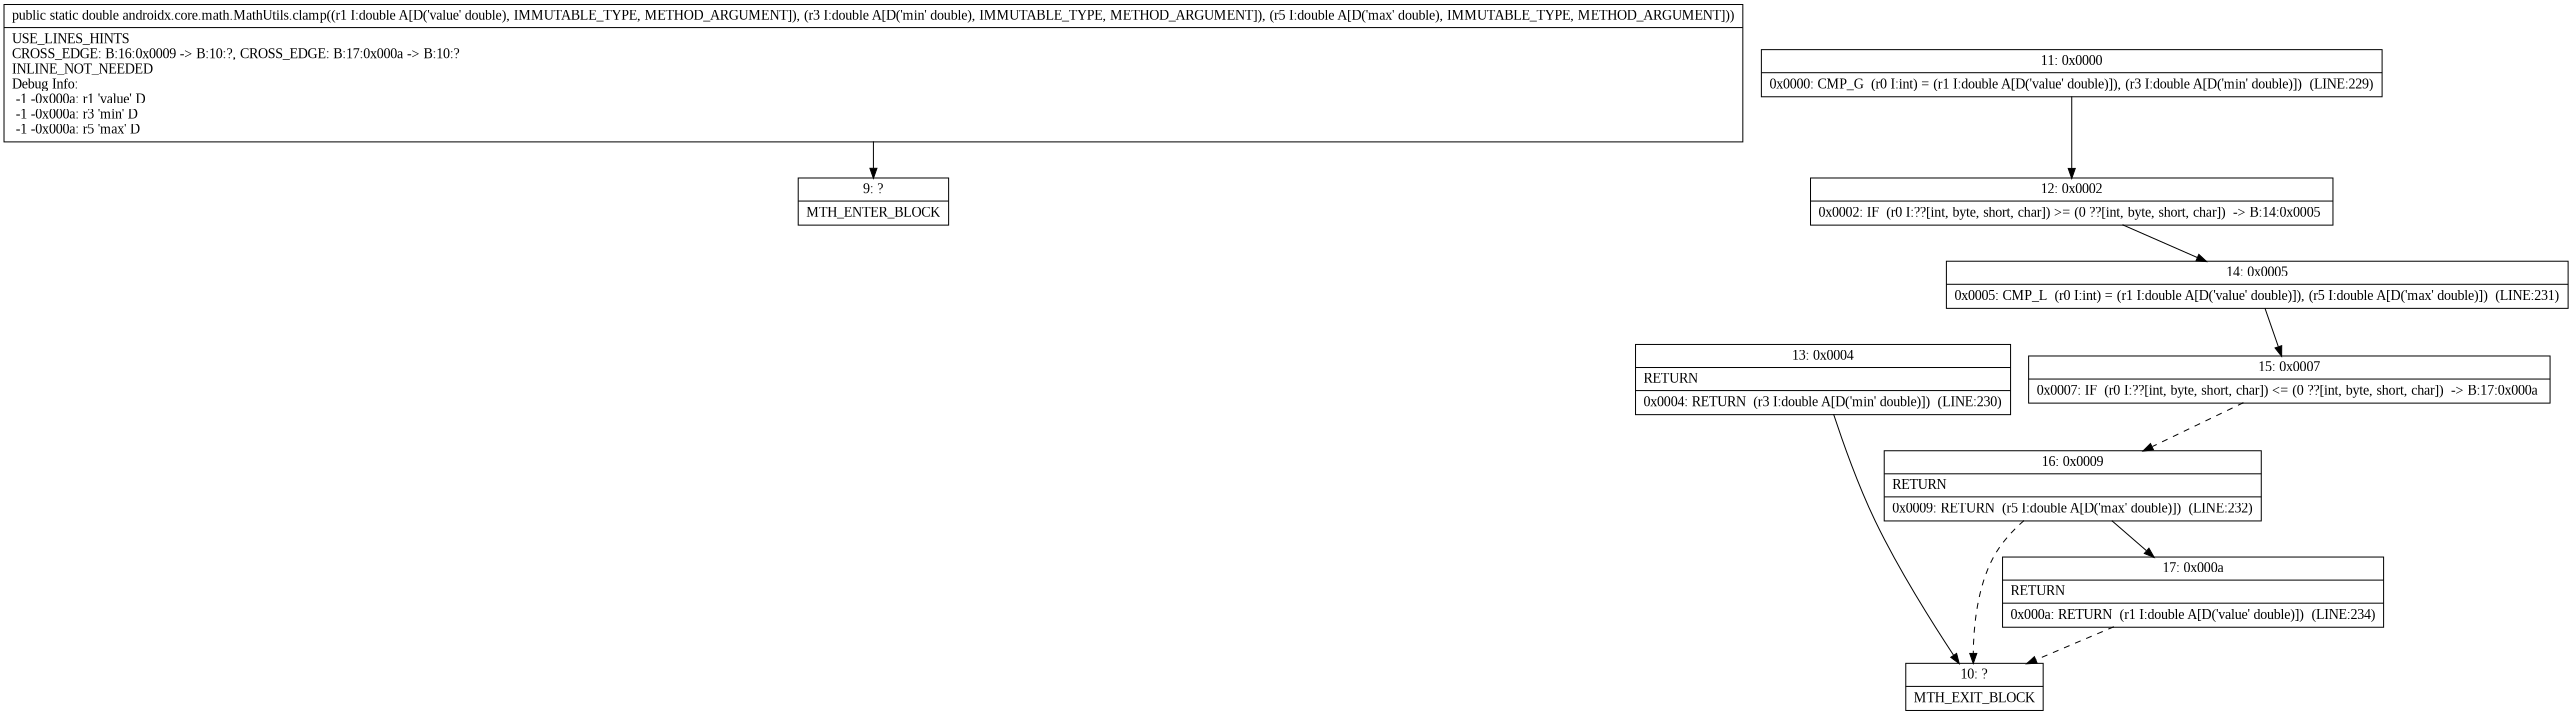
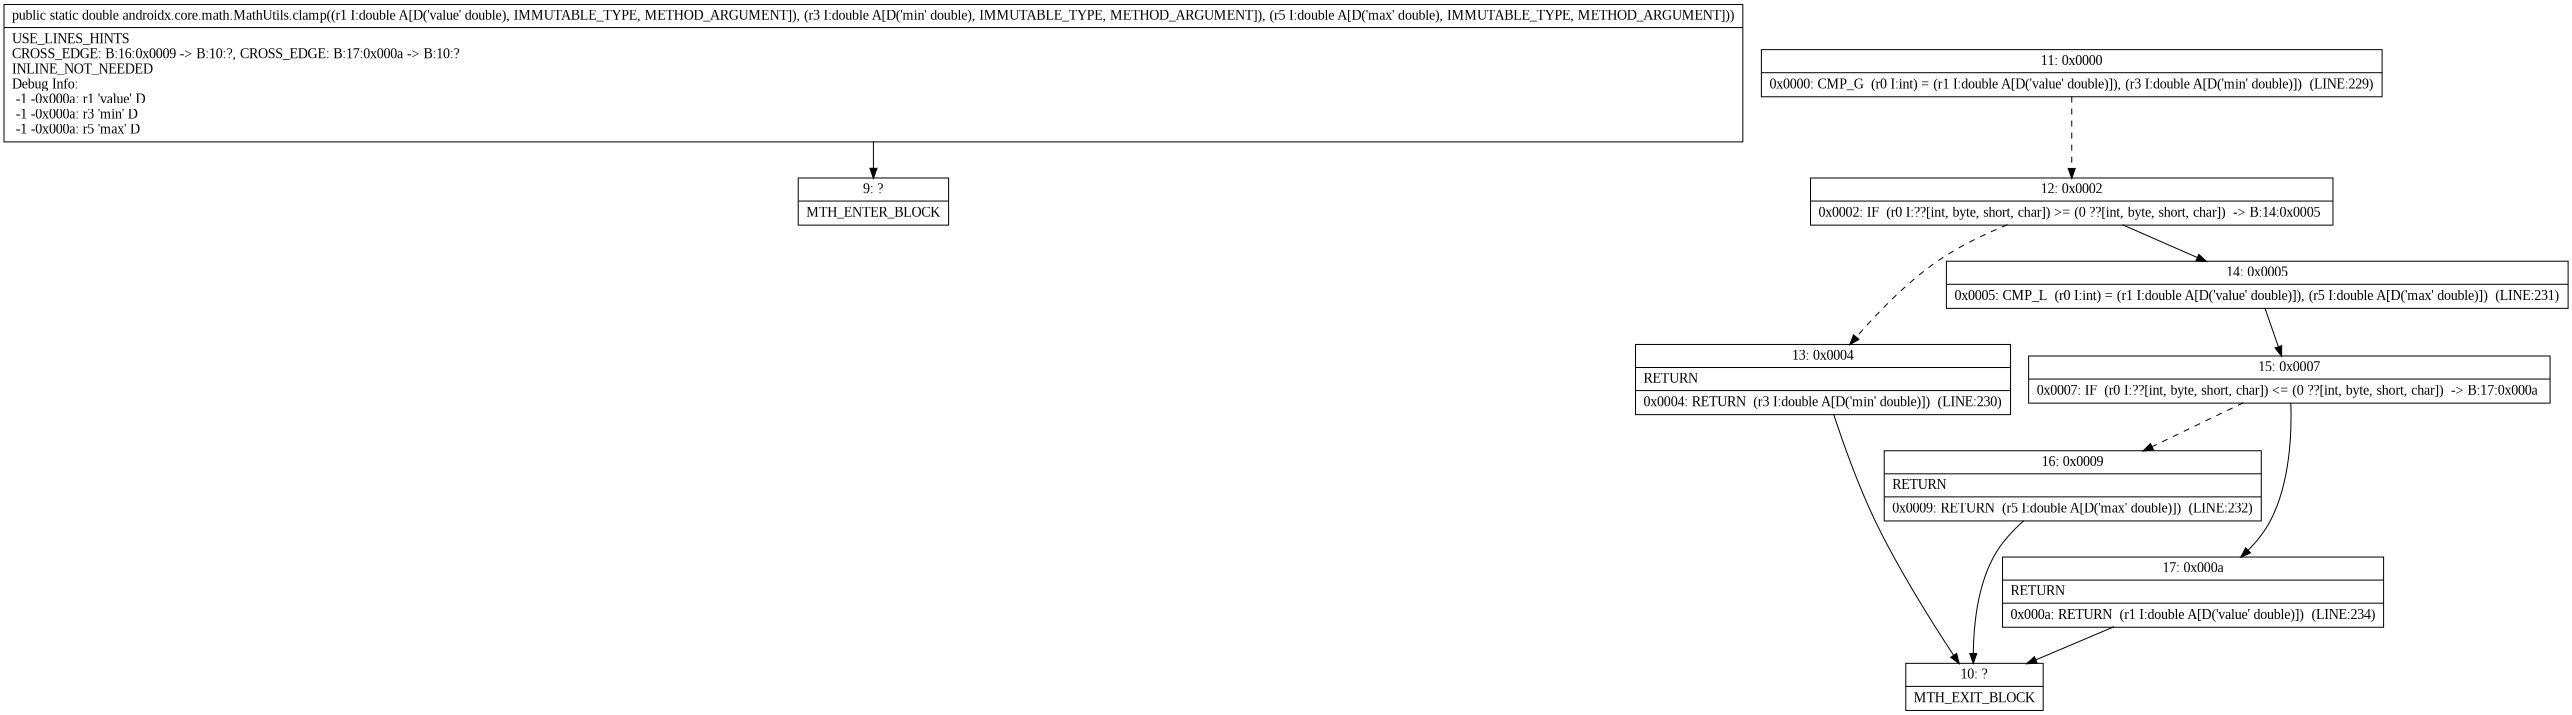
edge "11: 0x0000" -> "12: 0x0002": style solid -> dashed
edge "12: 0x0002" -> "13: 0x0004": added
edge "16: 0x0009" -> "17: 0x000a": now "15: 0x0007" -> "17: 0x000a"
edge "16: 0x0009" -> "10: ?": style dashed -> solid
edge "17: 0x000a" -> "10: ?": style dashed -> solid
